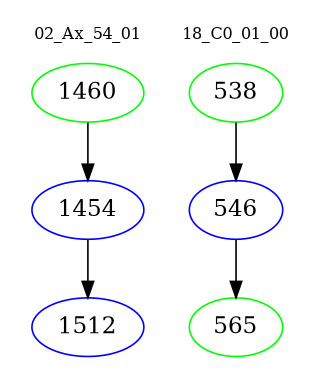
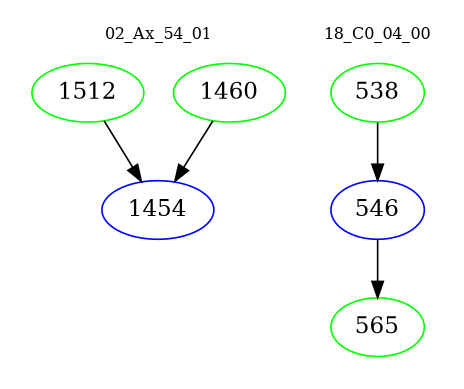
cluster "18_C0_01_00": label "18_C0_01_00" -> "18_C0_04_00"
edge "1454" -> "1512": reversed
node "1512": color blue -> green
